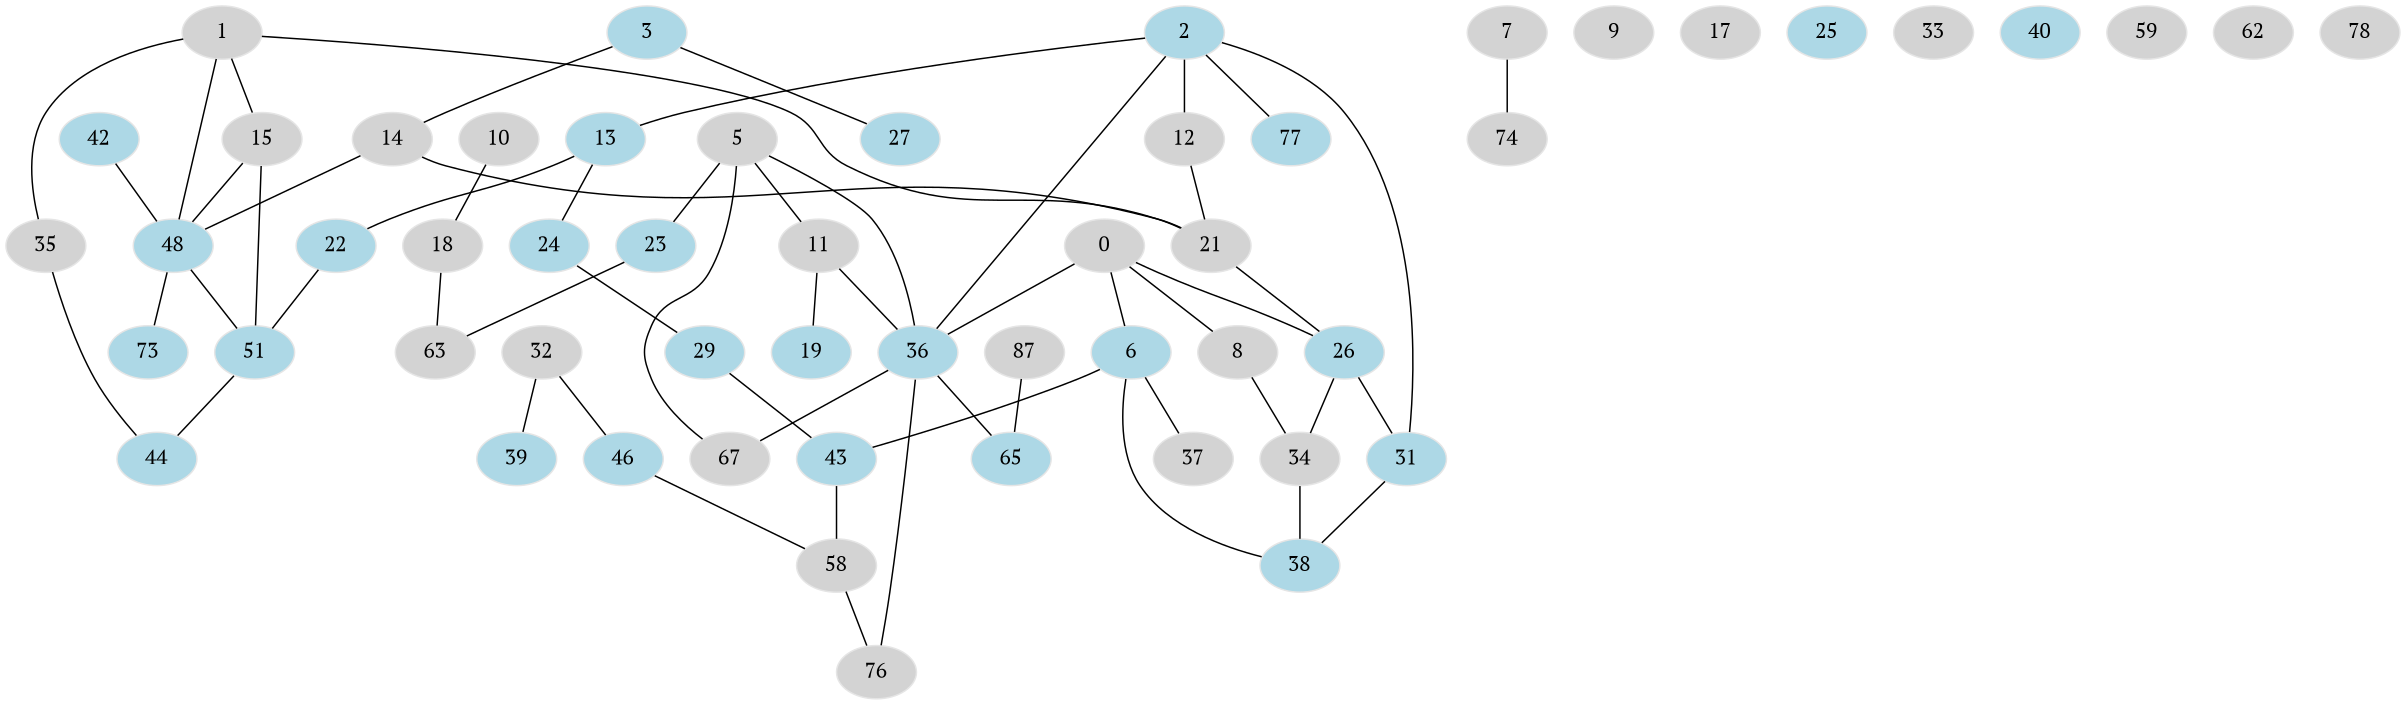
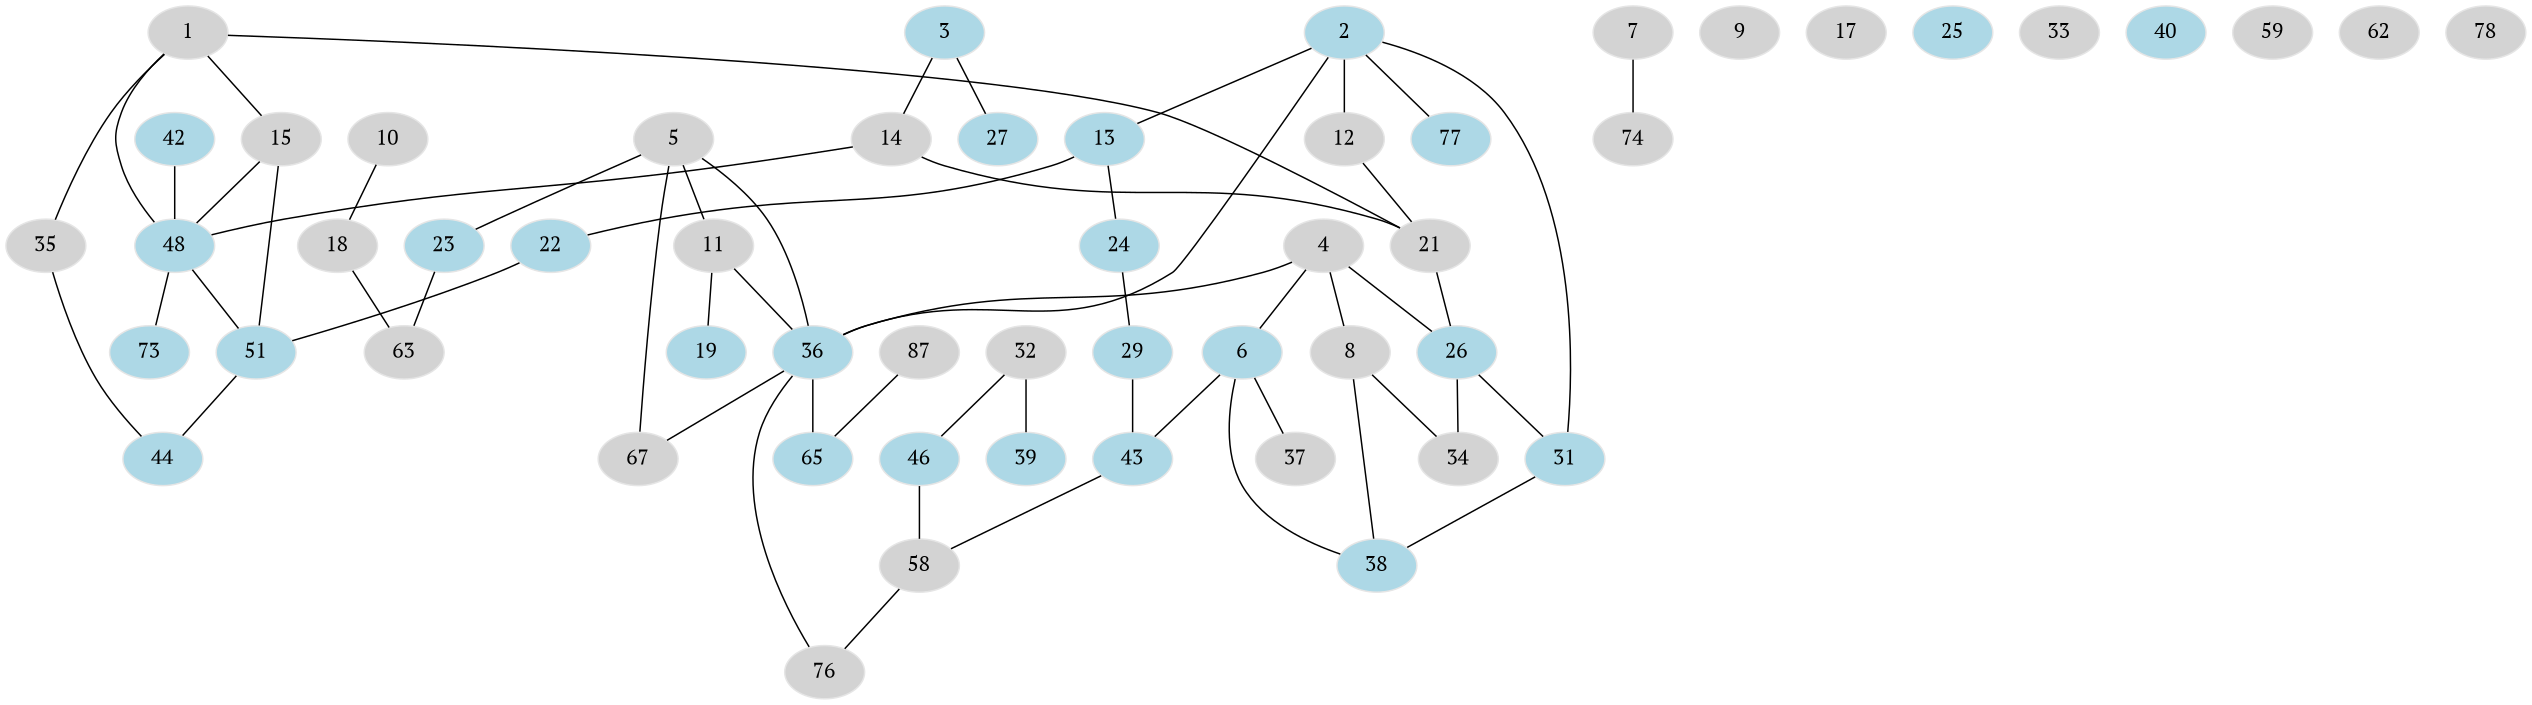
node "0": label "0" -> "4"
edge "34" -- "38": now "8" -- "38"
